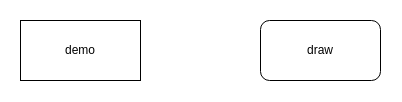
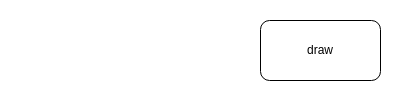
node "demo": removed
